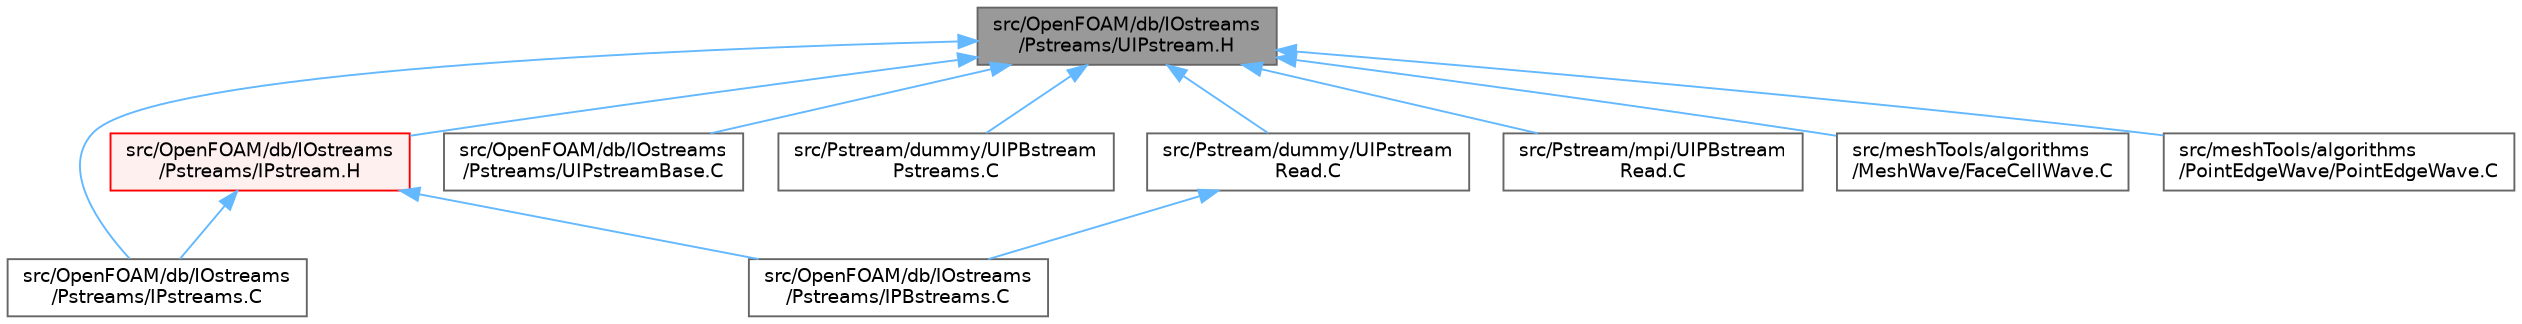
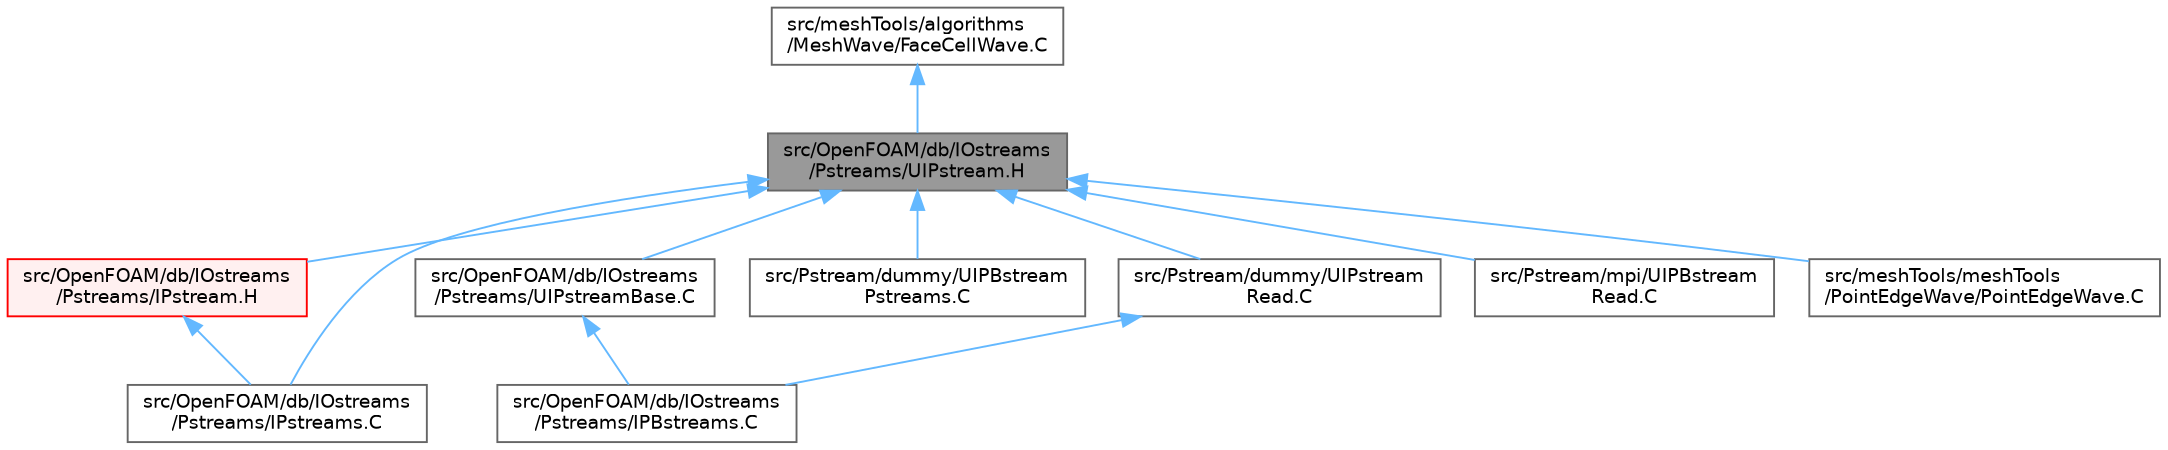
edge "src/meshTools/algorithms /MeshWave/FaceCellWave.C" -> "src/OpenFOAM/db/IOstreams /Pstreams/UIPstream.H": reversed
node "src/meshTools/algorithms /PointEdgeWave/PointEdgeWave.C": label "src/meshTools/algorithms /PointEdgeWave/PointEdgeWave.C" -> "src/meshTools/meshTools /PointEdgeWave/PointEdgeWave.C"
edge "src/OpenFOAM/db/IOstreams /Pstreams/IPBstreams.C" -> "src/OpenFOAM/db/IOstreams /Pstreams/IPstream.H": now "src/OpenFOAM/db/IOstreams /Pstreams/IPBstreams.C" -> "src/OpenFOAM/db/IOstreams /Pstreams/UIPstreamBase.C"
